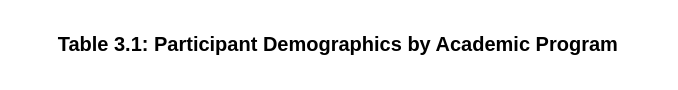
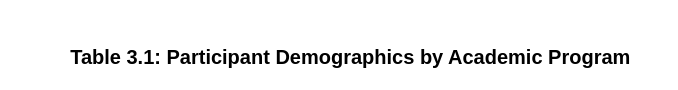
node "Table 3.1: Participant Demographics by Academic Program": moved (338, 44) -> (351, 57)
